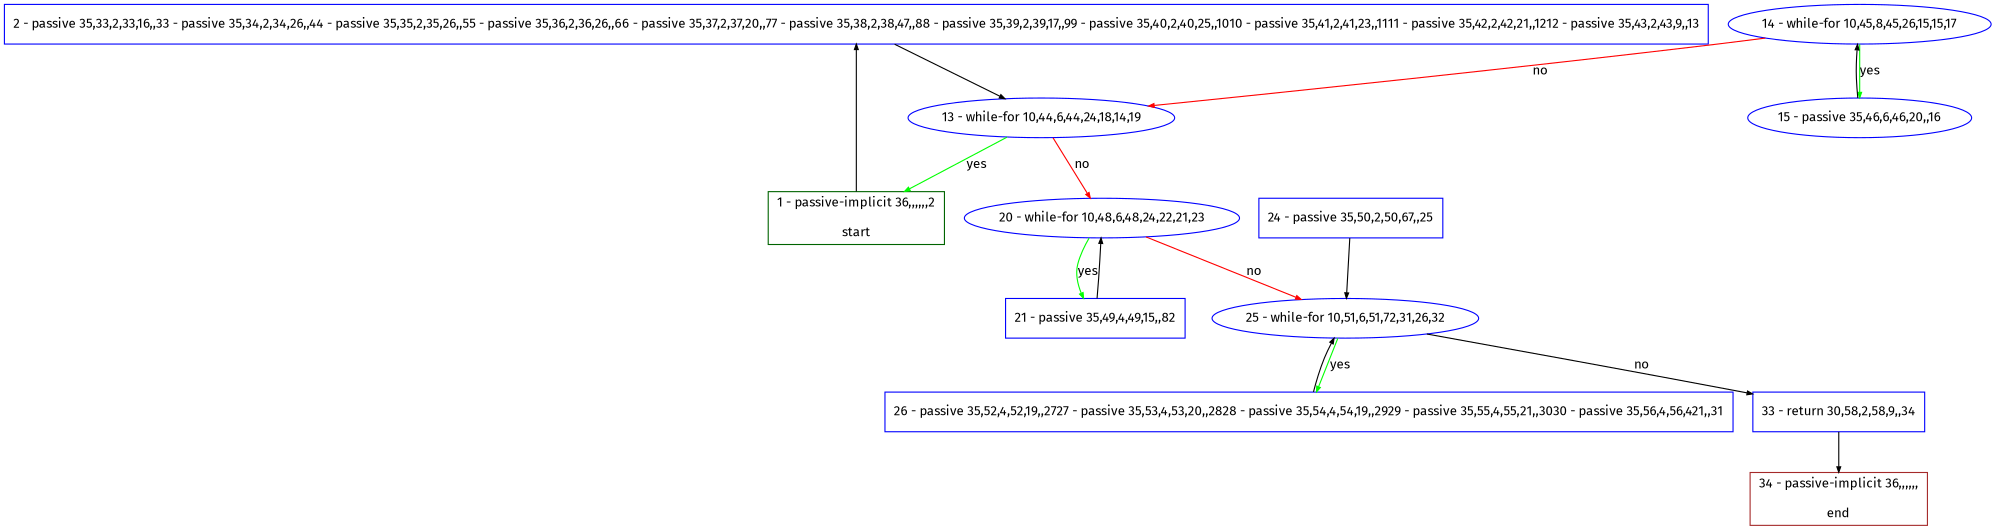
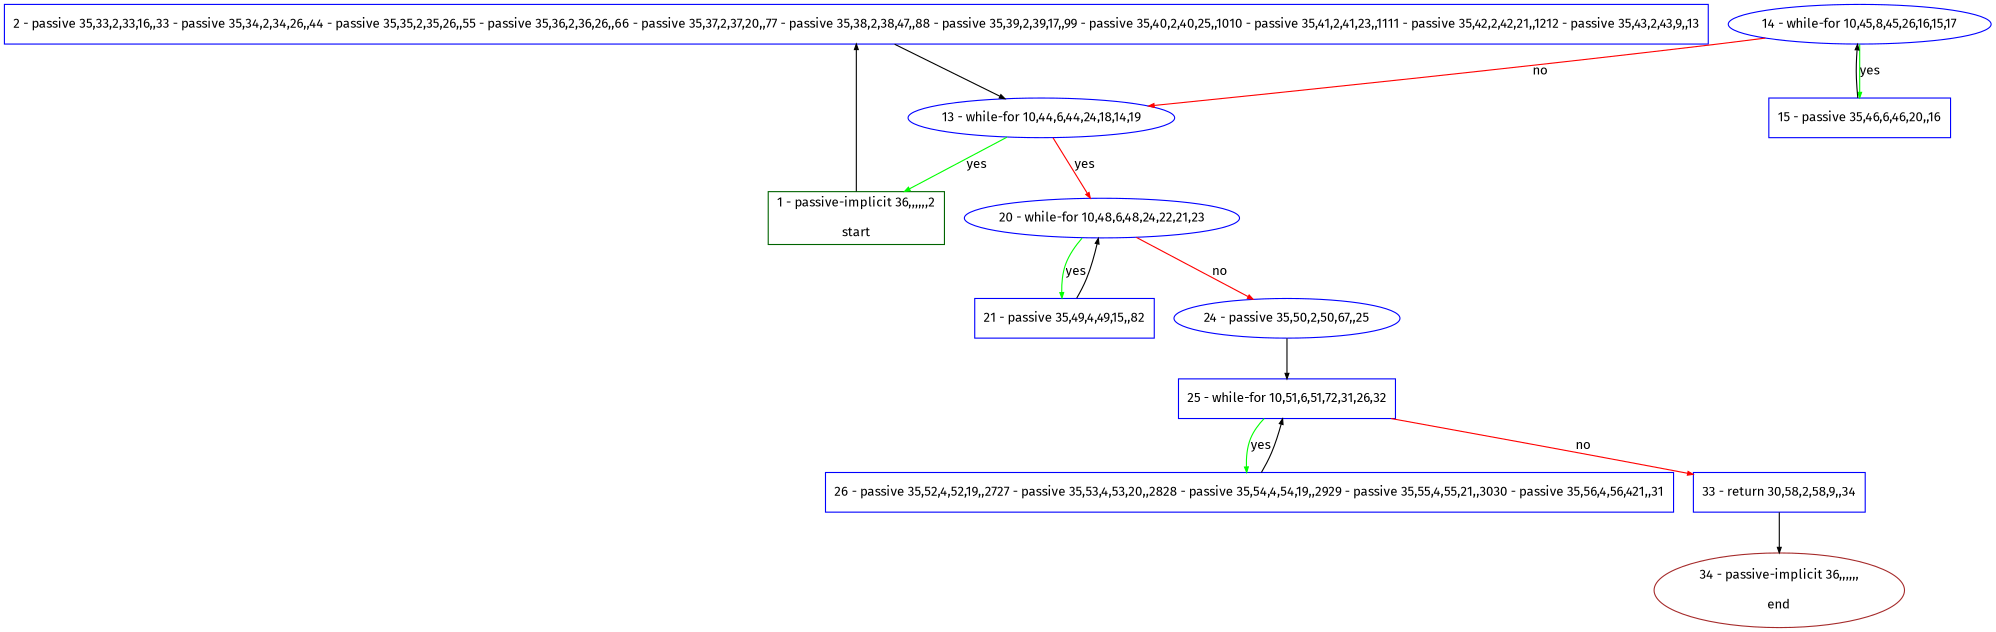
node "14 - while-for 10,45,8,45,26,15,15,17": label "14 - while-for 10,45,8,45,26,15,15,17" -> "14 - while-for 10,45,8,45,26,16,15,17"
node "15 - passive 35,46,6,46,20,,16": shape ellipse -> box
edge "13 - while-for 10,44,6,44,24,18,14,19" -> "20 - while-for 10,48,6,48,24,22,21,23": label "no" -> "yes"
node "24 - passive 35,50,2,50,67,,25": shape box -> ellipse
edge "20 - while-for 10,48,6,48,24,22,21,23" -> "25 - while-for 10,51,6,51,72,31,26,32": now "20 - while-for 10,48,6,48,24,22,21,23" -> "24 - passive 35,50,2,50,67,,25"
node "25 - while-for 10,51,6,51,72,31,26,32": shape ellipse -> box
edge "25 - while-for 10,51,6,51,72,31,26,32" -> "33 - return 30,58,2,58,9,,34": color #000000 -> #ff0000
node "34 - passive-implicit 36,,,,,, end": shape box -> ellipse
